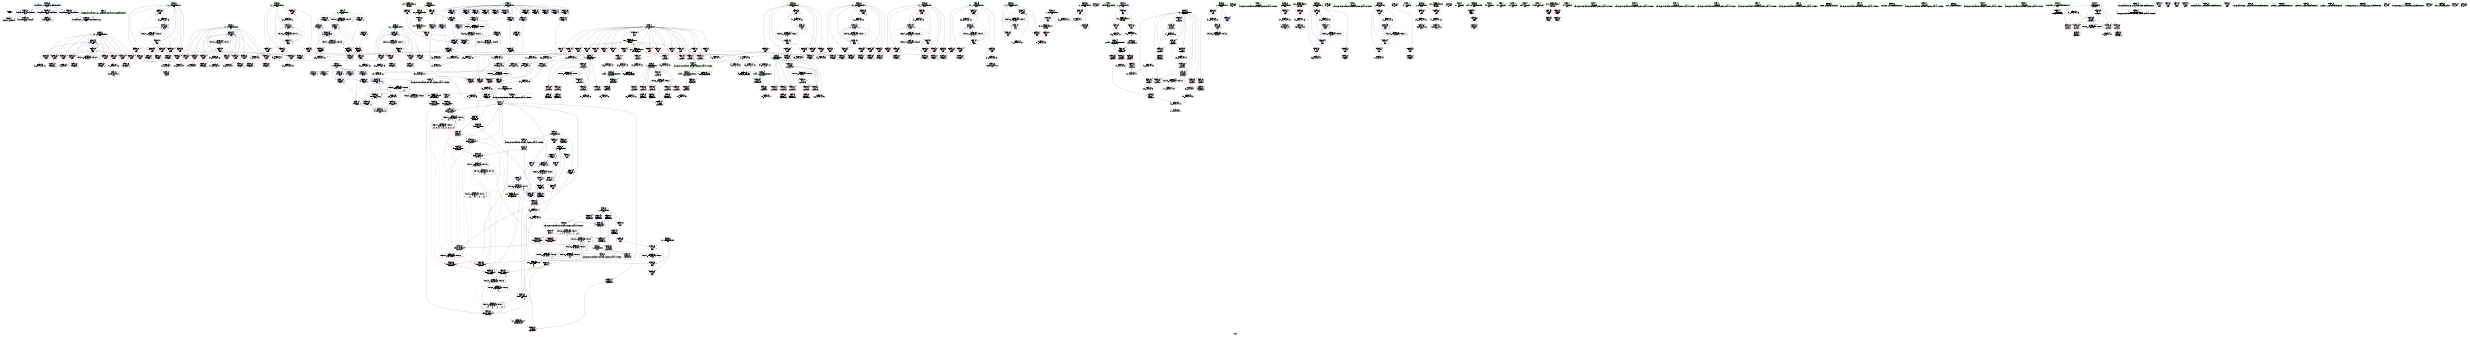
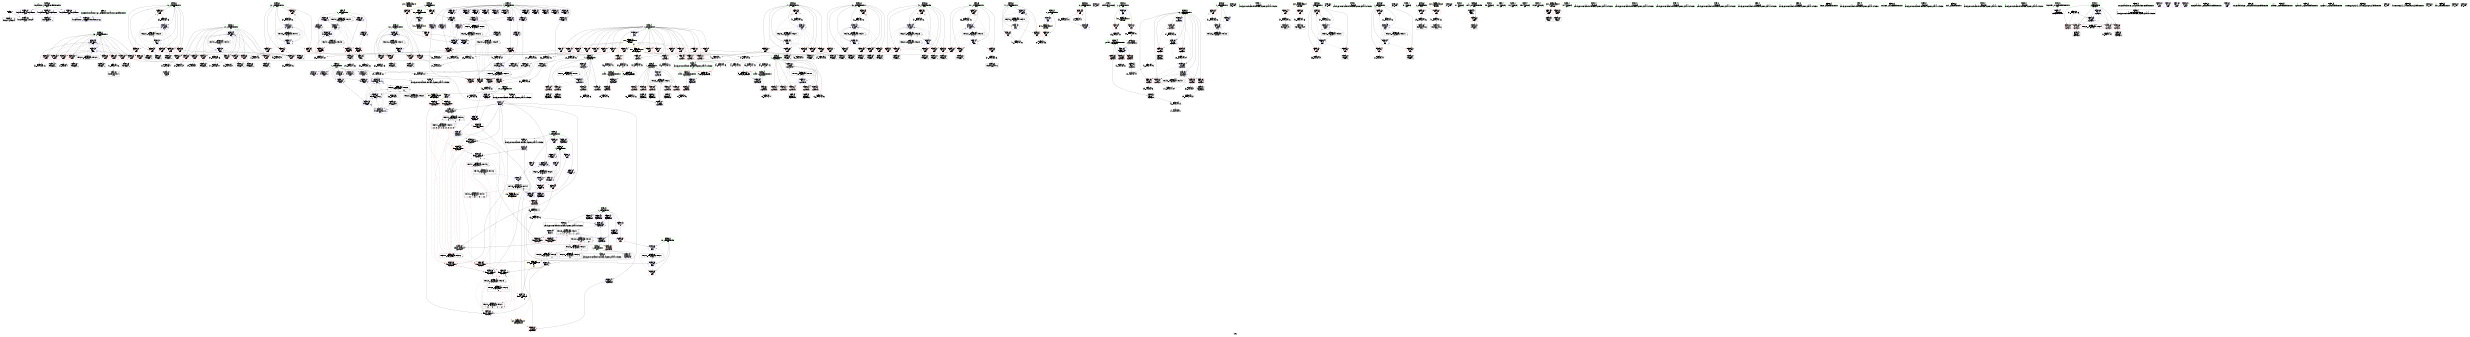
node "NodeID: 61": removed
node "NodeID: 544": added
node "NodeID: 579": added
node "NodeID: 86": removed
node "NodeID: 174": removed
node "NodeID: 187": text "conv" -> "main"
node "NodeID: 198": text "main" -> "ios"
